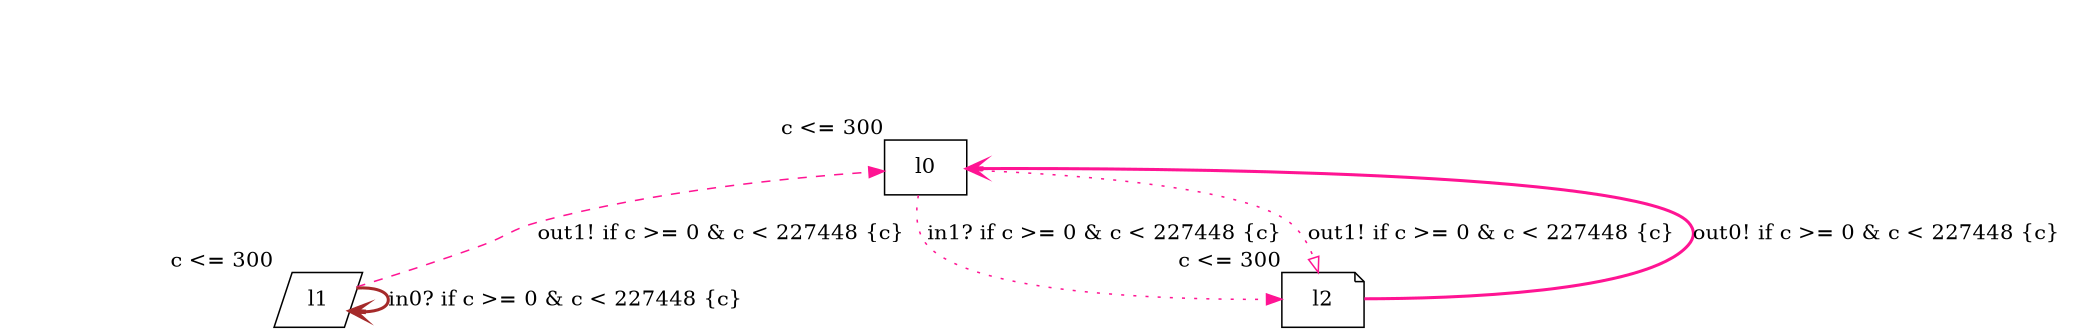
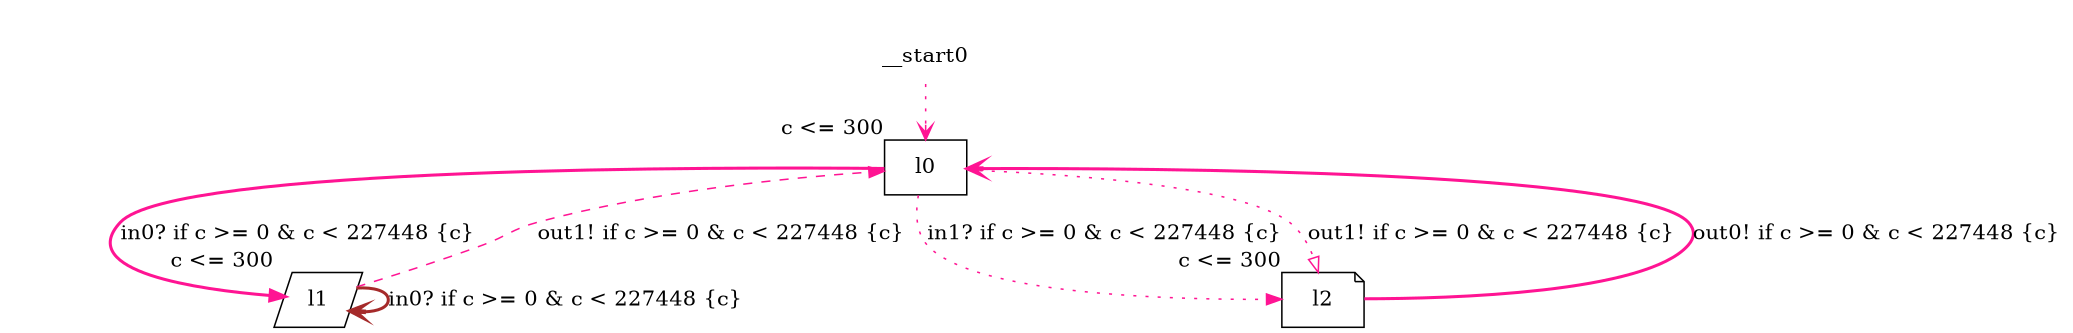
node "__start0": added
edge "l0 c <= 300" -> "l1 c <= 300": added, label "in0? if c >= 0 & c < 227448 {c}"
